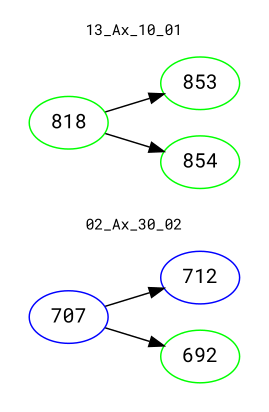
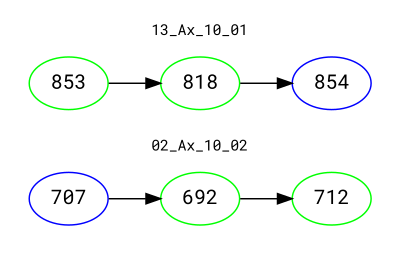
edge "818" -> "853": reversed
node "854": color green -> blue
cluster "02_Ax_30_02": label "02_Ax_30_02" -> "02_Ax_10_02"
node "712": color blue -> green
edge "707" -> "712": now "692" -> "712"
